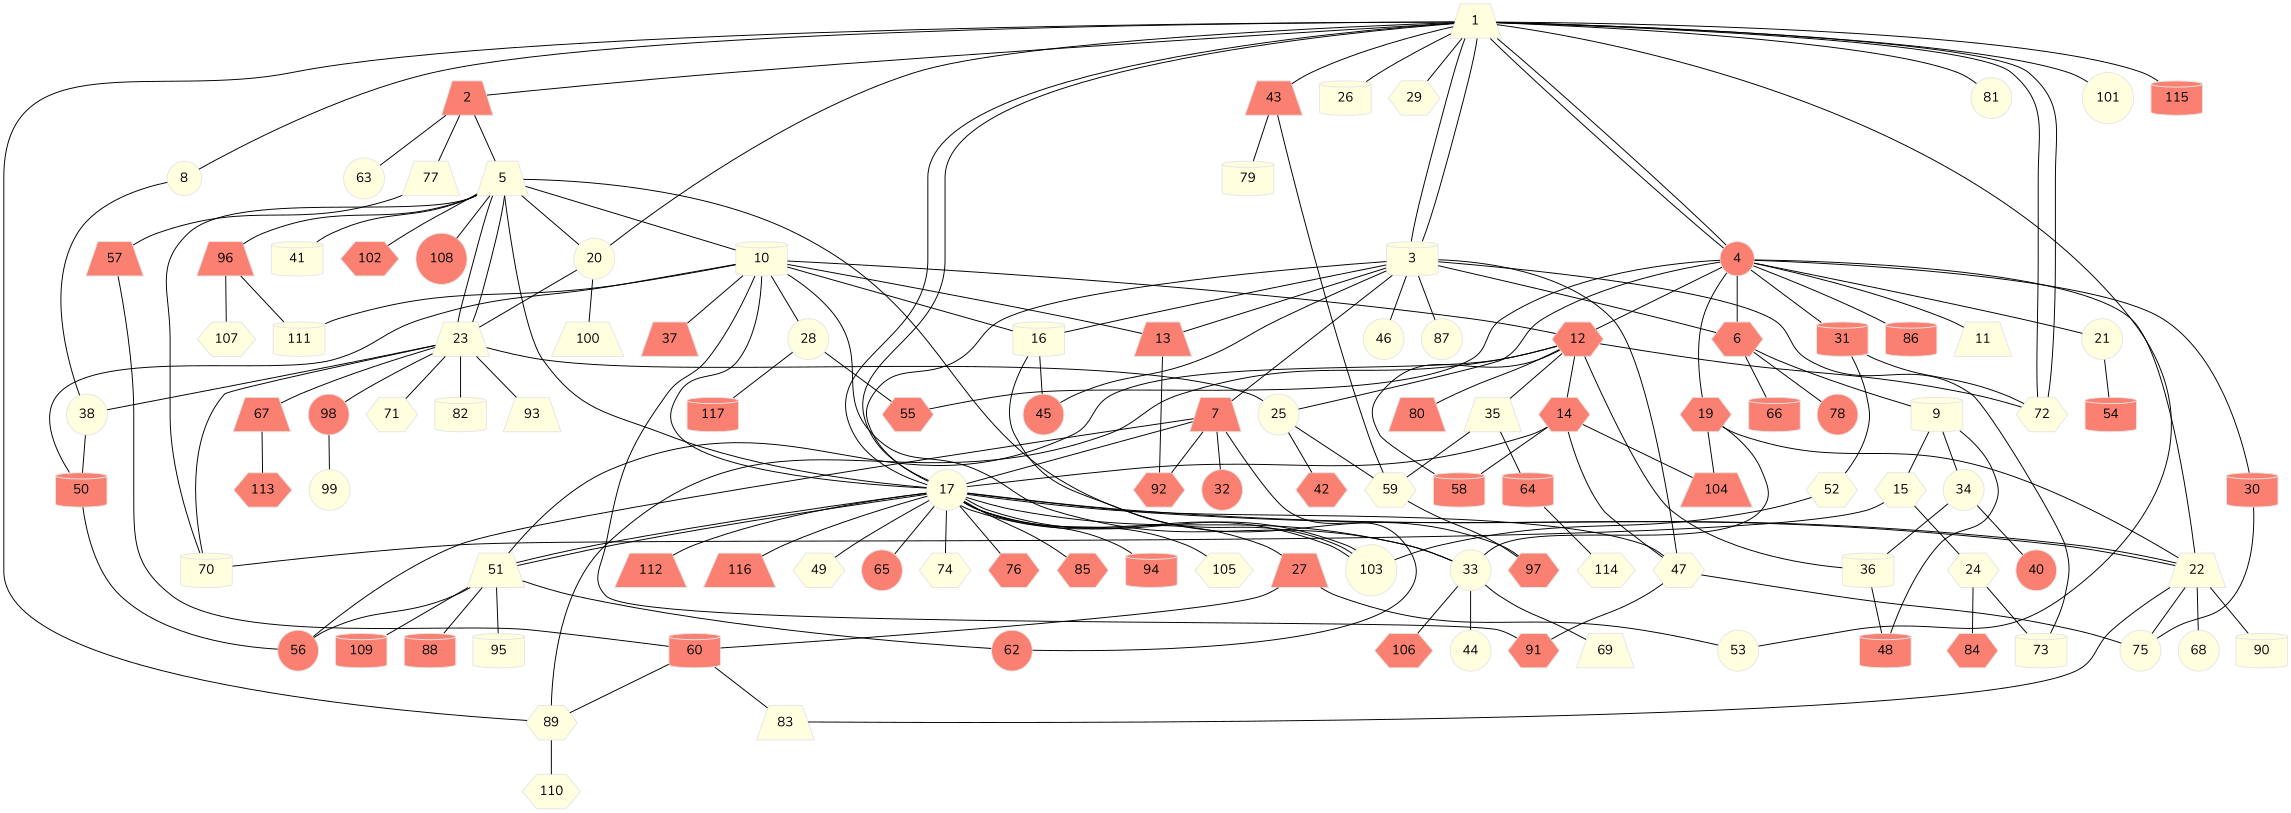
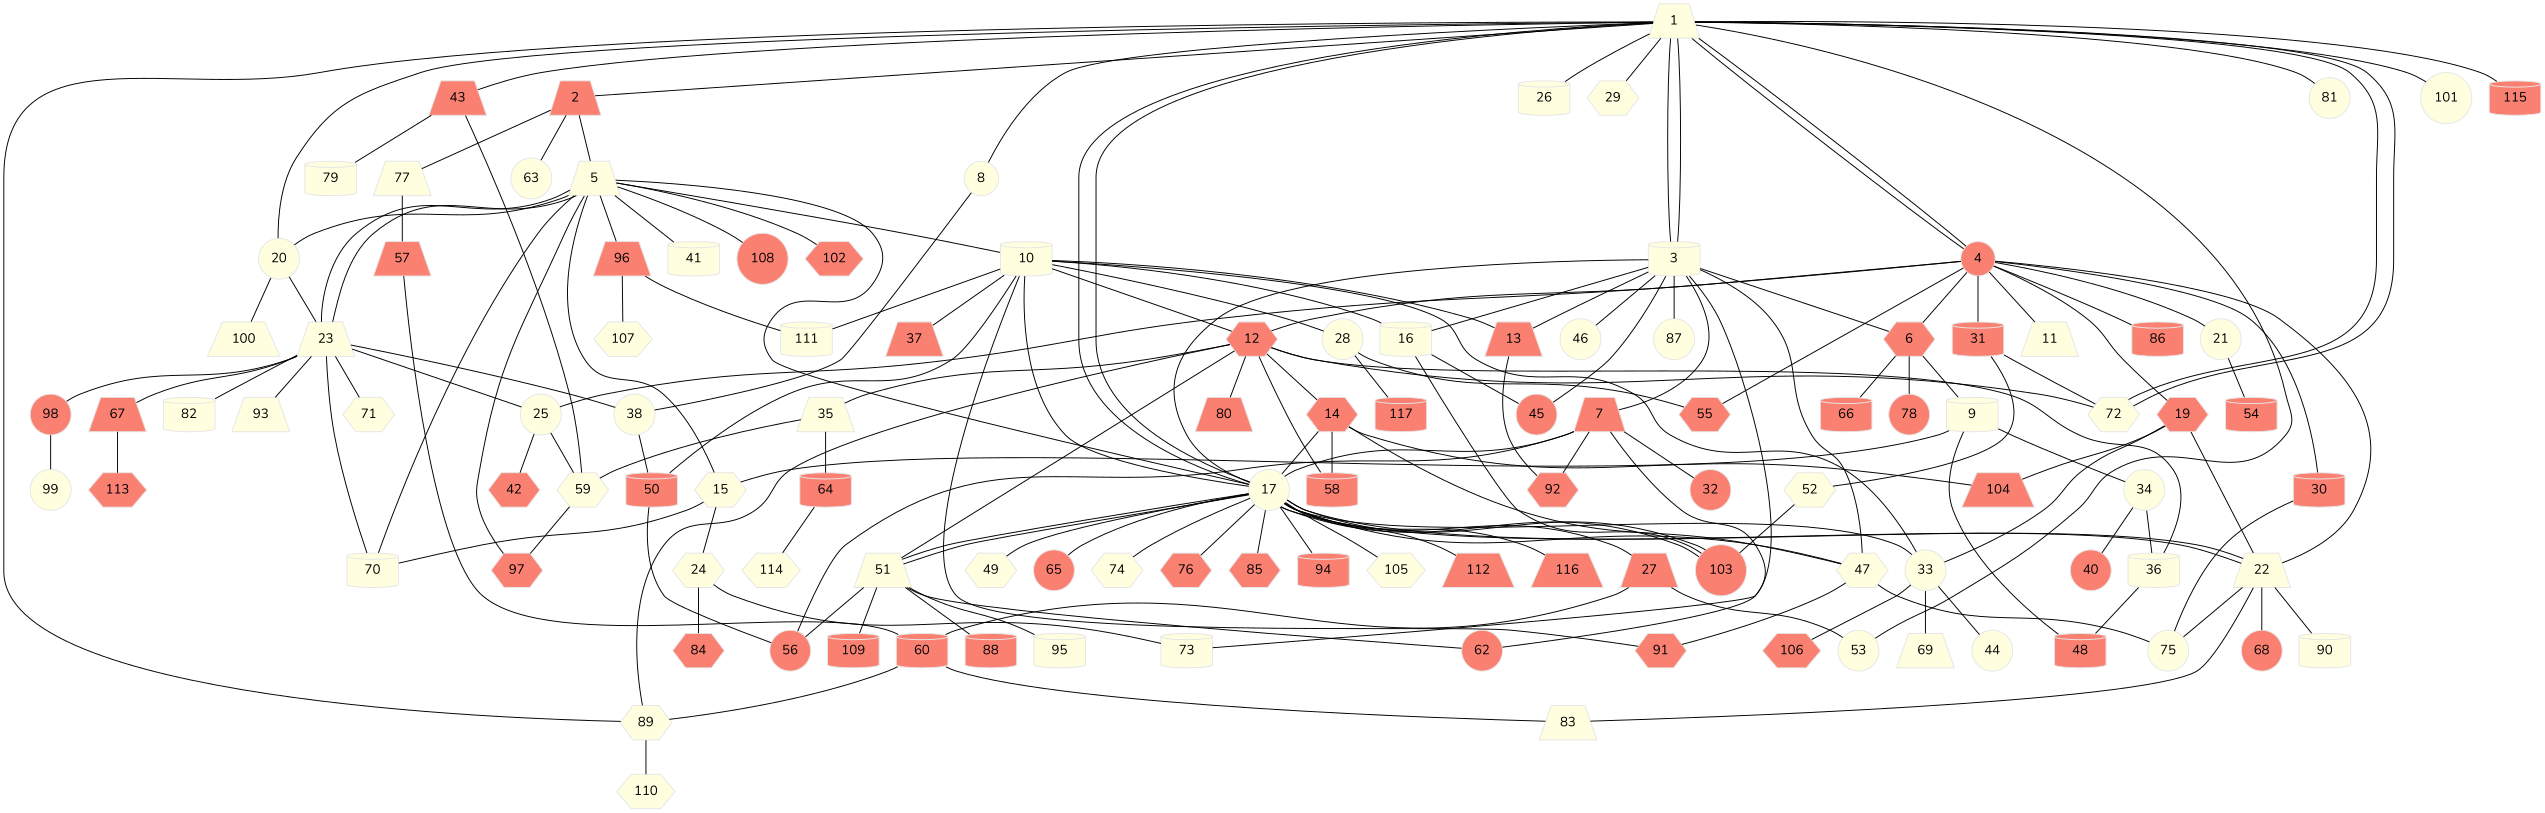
edge "5" -- "15": added
node "103": fillcolor lightyellow -> salmon
node "68": fillcolor lightyellow -> salmon
